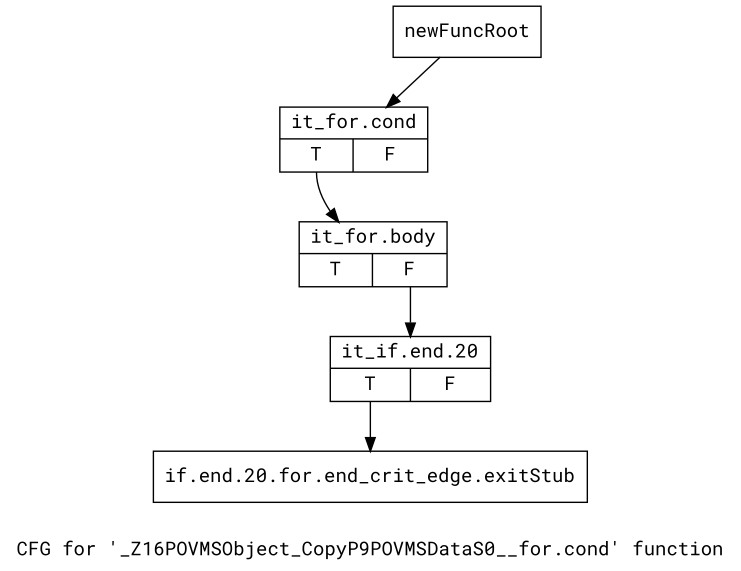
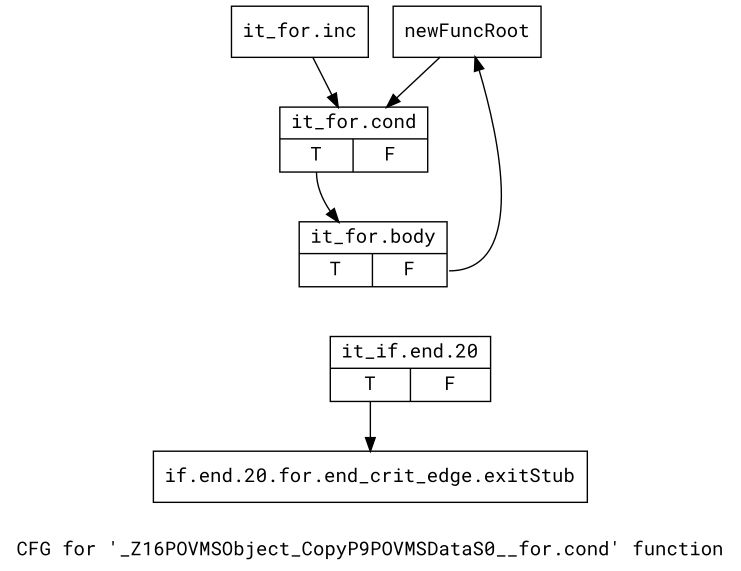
node "it_for.inc": added
edge "it_for.body" -> "it_if.end.20": now "it_for.body" -> "newFuncRoot"
